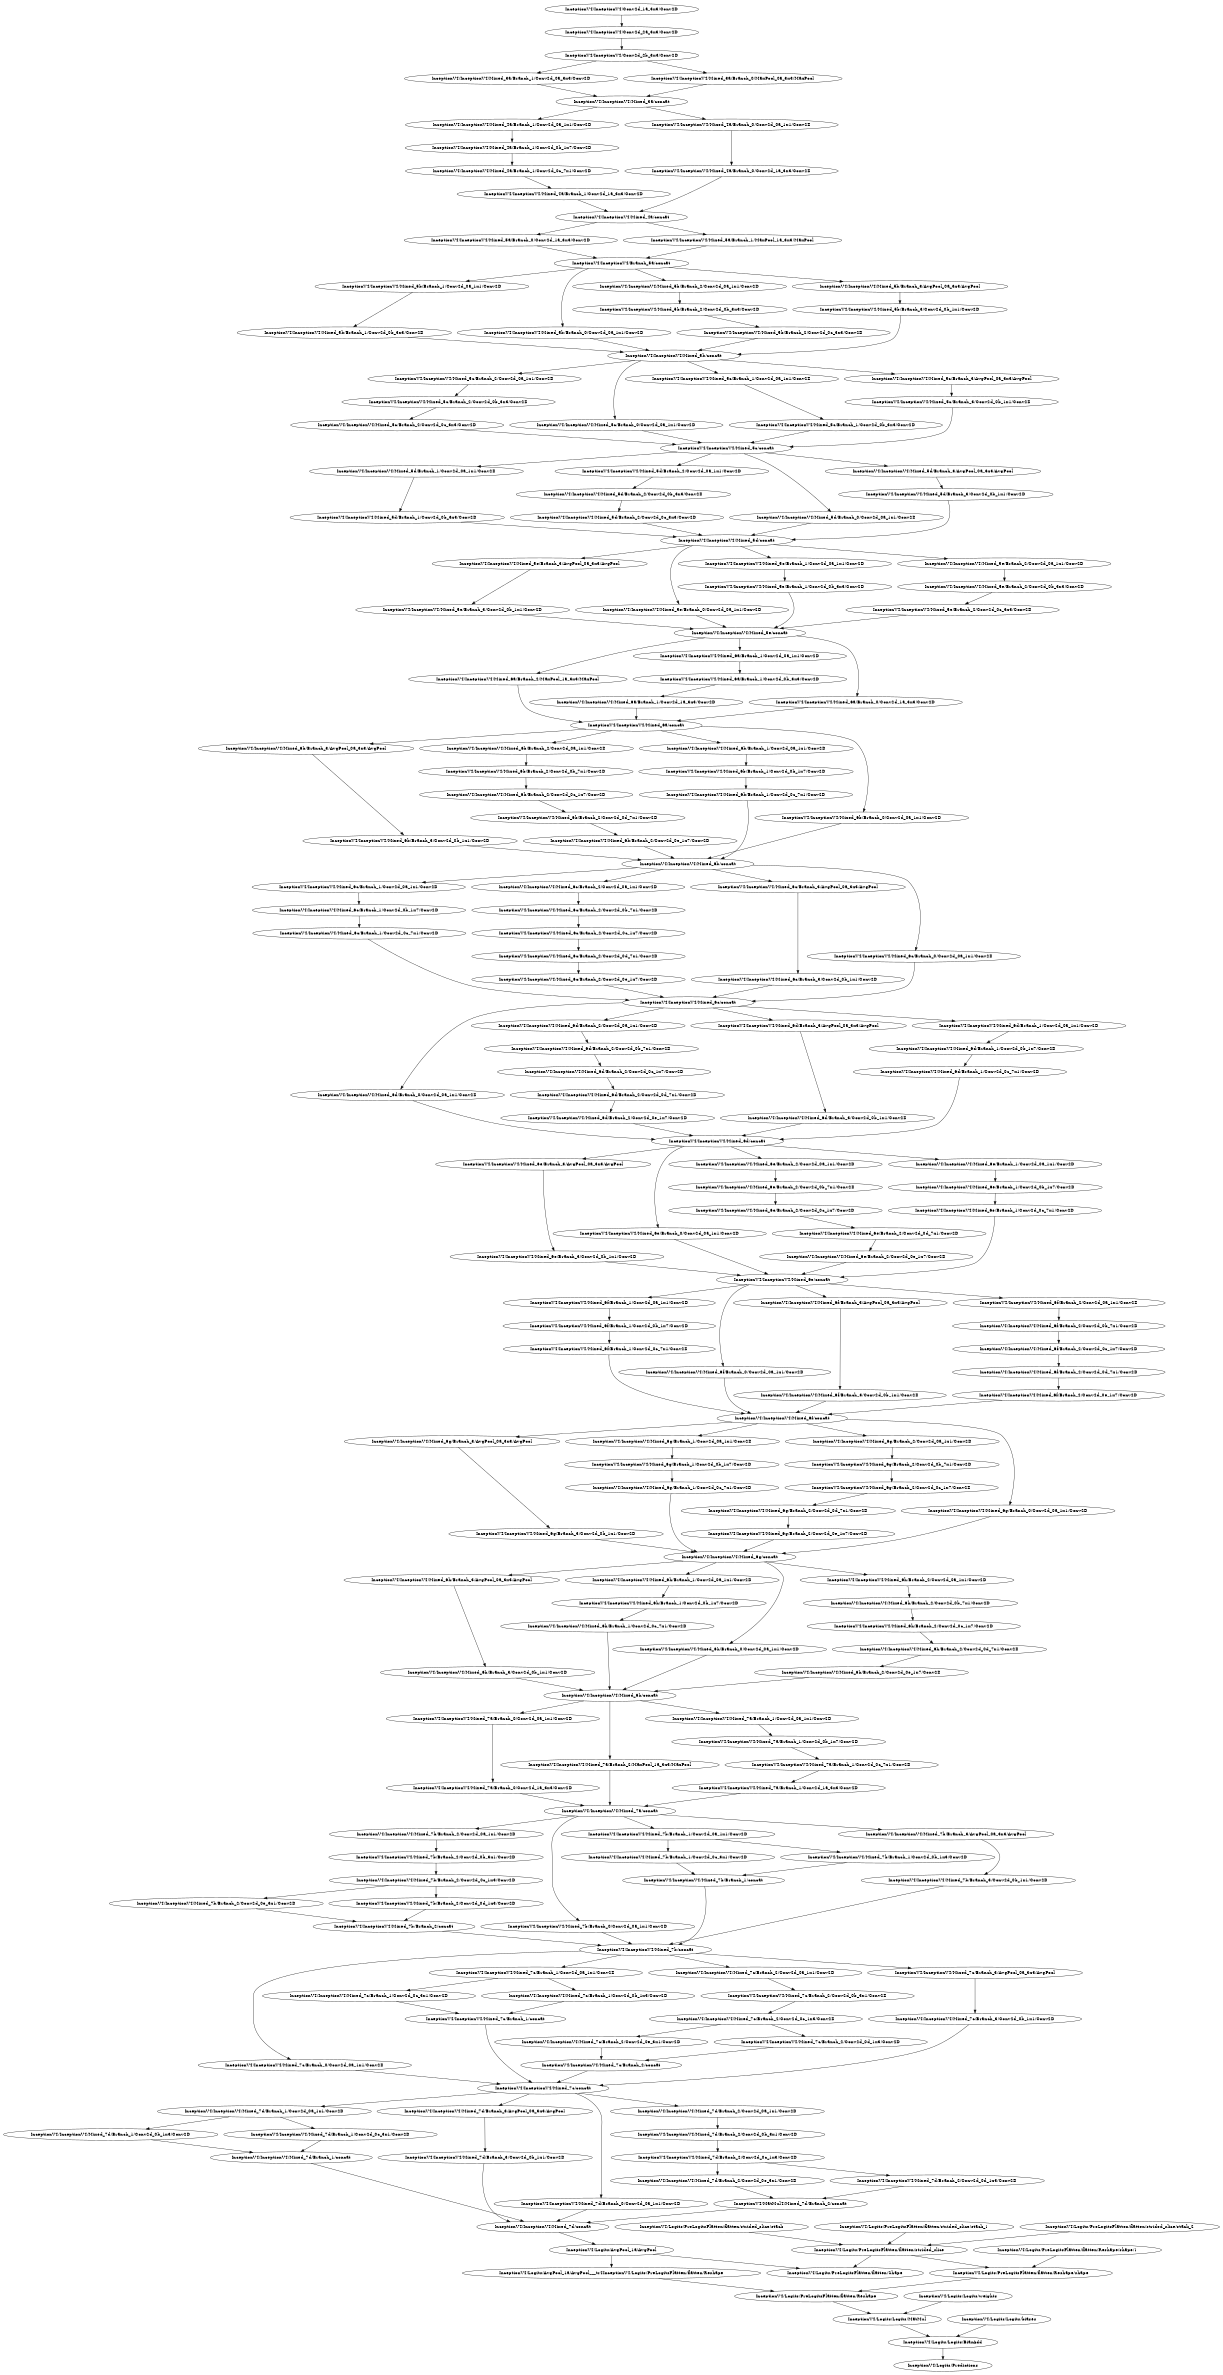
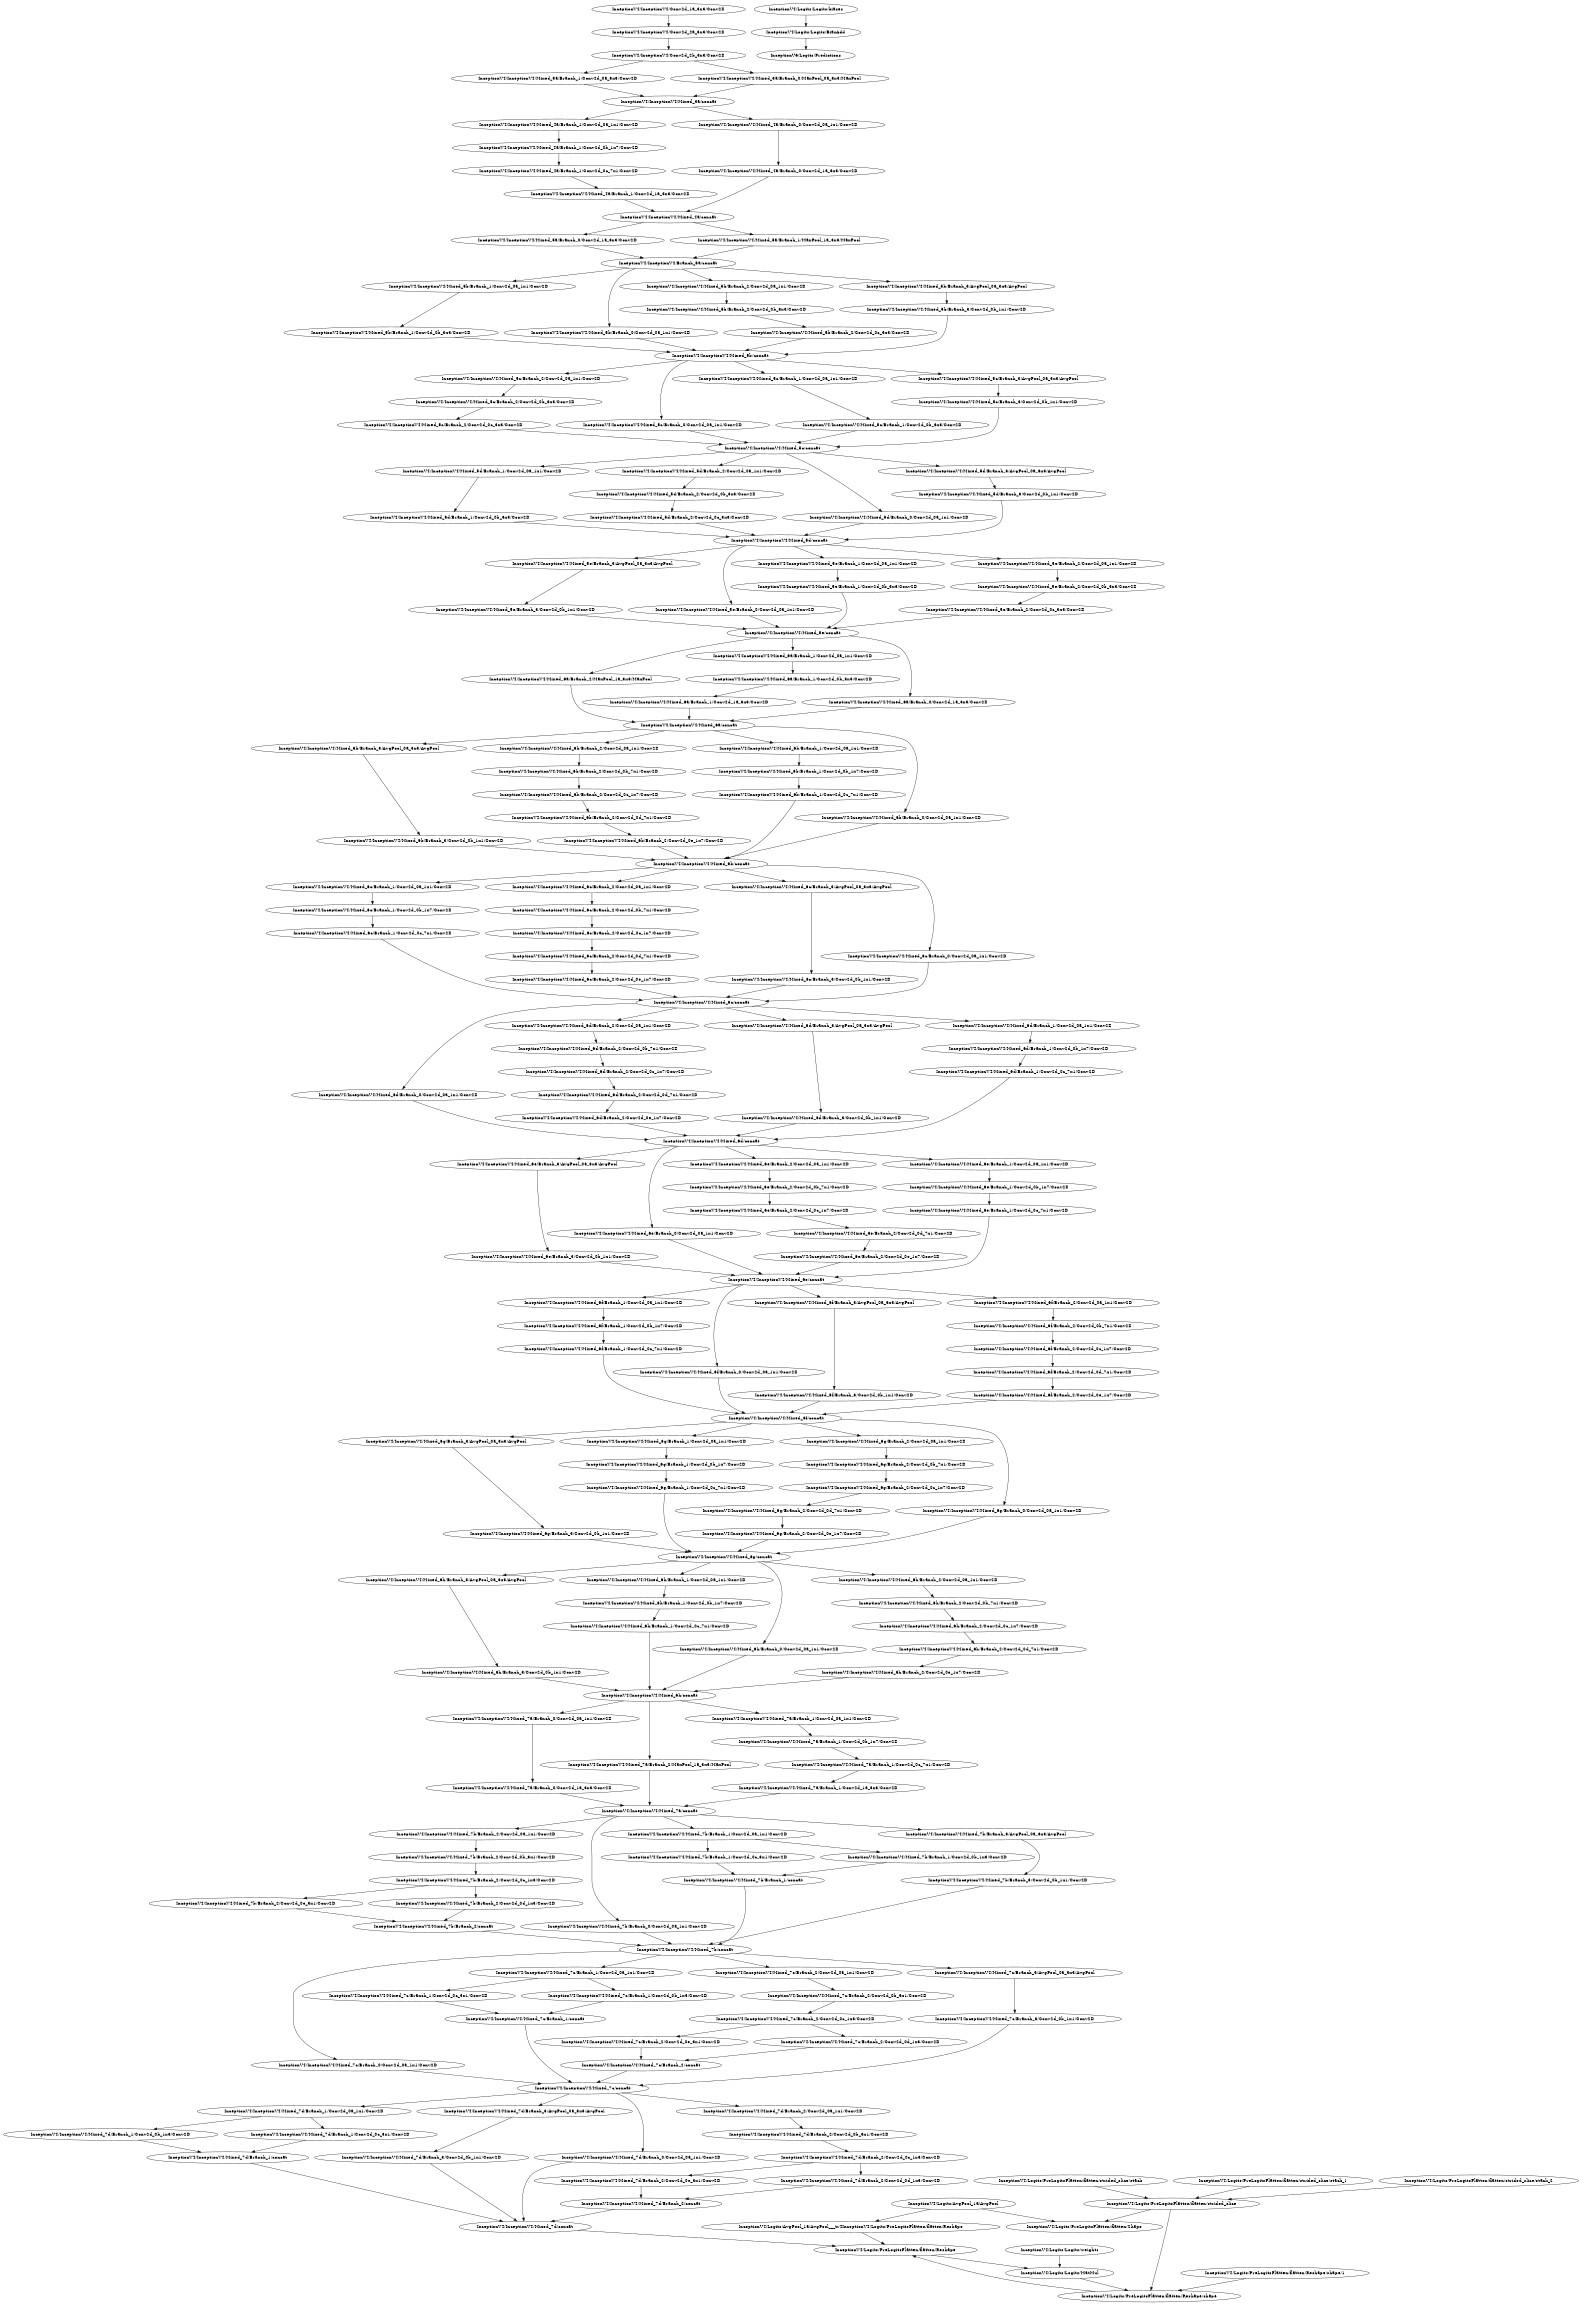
node "InceptionV4/MatMul4/Mixed_7d/Branch_2/concat": label "InceptionV4/MatMul4/Mixed_7d/Branch_2/concat" -> "InceptionV4/InceptionV4/Mixed_7d/Branch_2/concat"
edge "InceptionV4/InceptionV4/Mixed_7d/concat" -> "InceptionV4/Logits/AvgPool_1a/AvgPool": now "InceptionV4/InceptionV4/Mixed_7d/concat" -> "InceptionV4/Logits/PreLogitsFlatten/flatten/Reshape"
edge "InceptionV4/Logits/Logits/MatMul" -> "InceptionV4/Logits/Logits/BiasAdd": now "InceptionV4/Logits/Logits/MatMul" -> "InceptionV4/Logits/PreLogitsFlatten/flatten/Reshape/shape"
node "InceptionV4/Logits/Predictions": label "InceptionV4/Logits/Predictions" -> "InceptionV6/Logits/Predictions"
